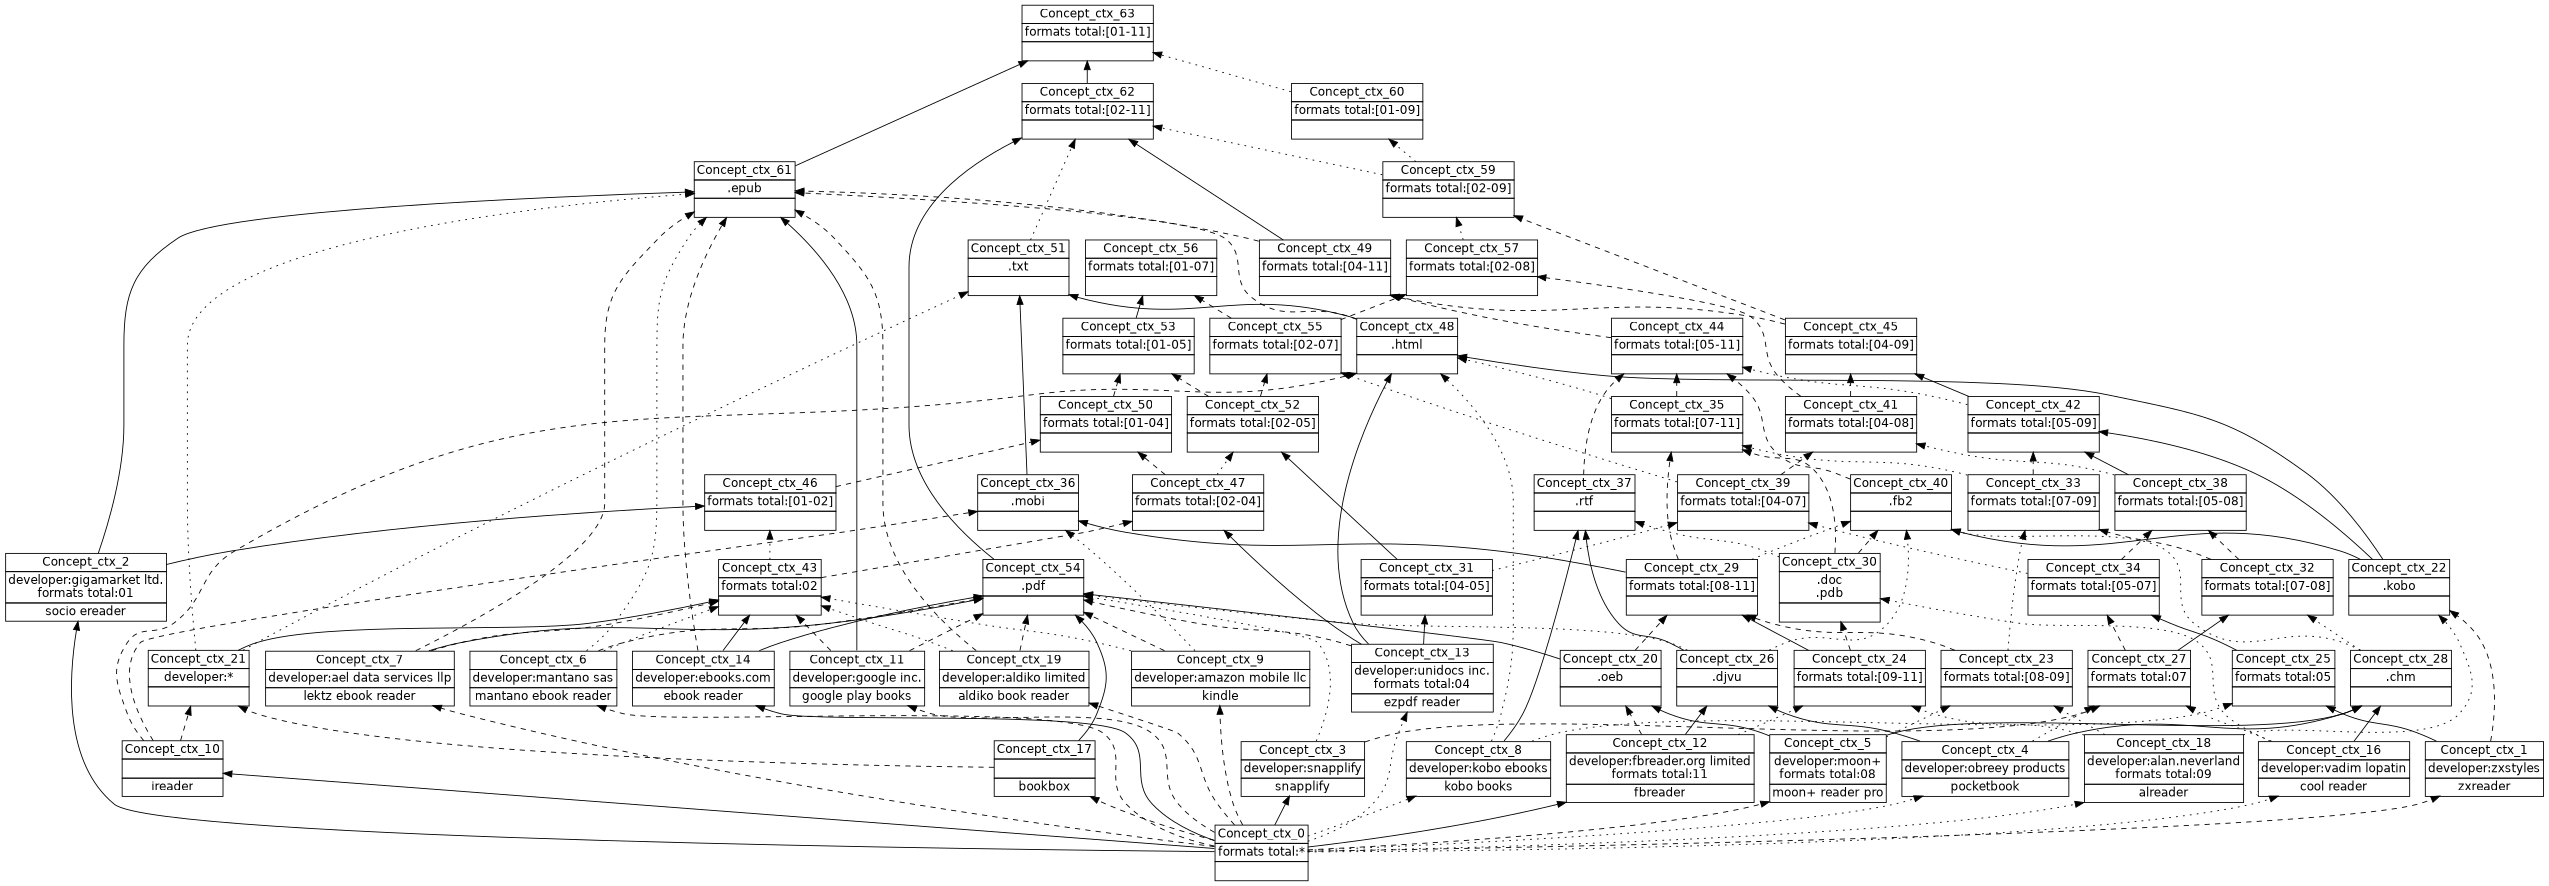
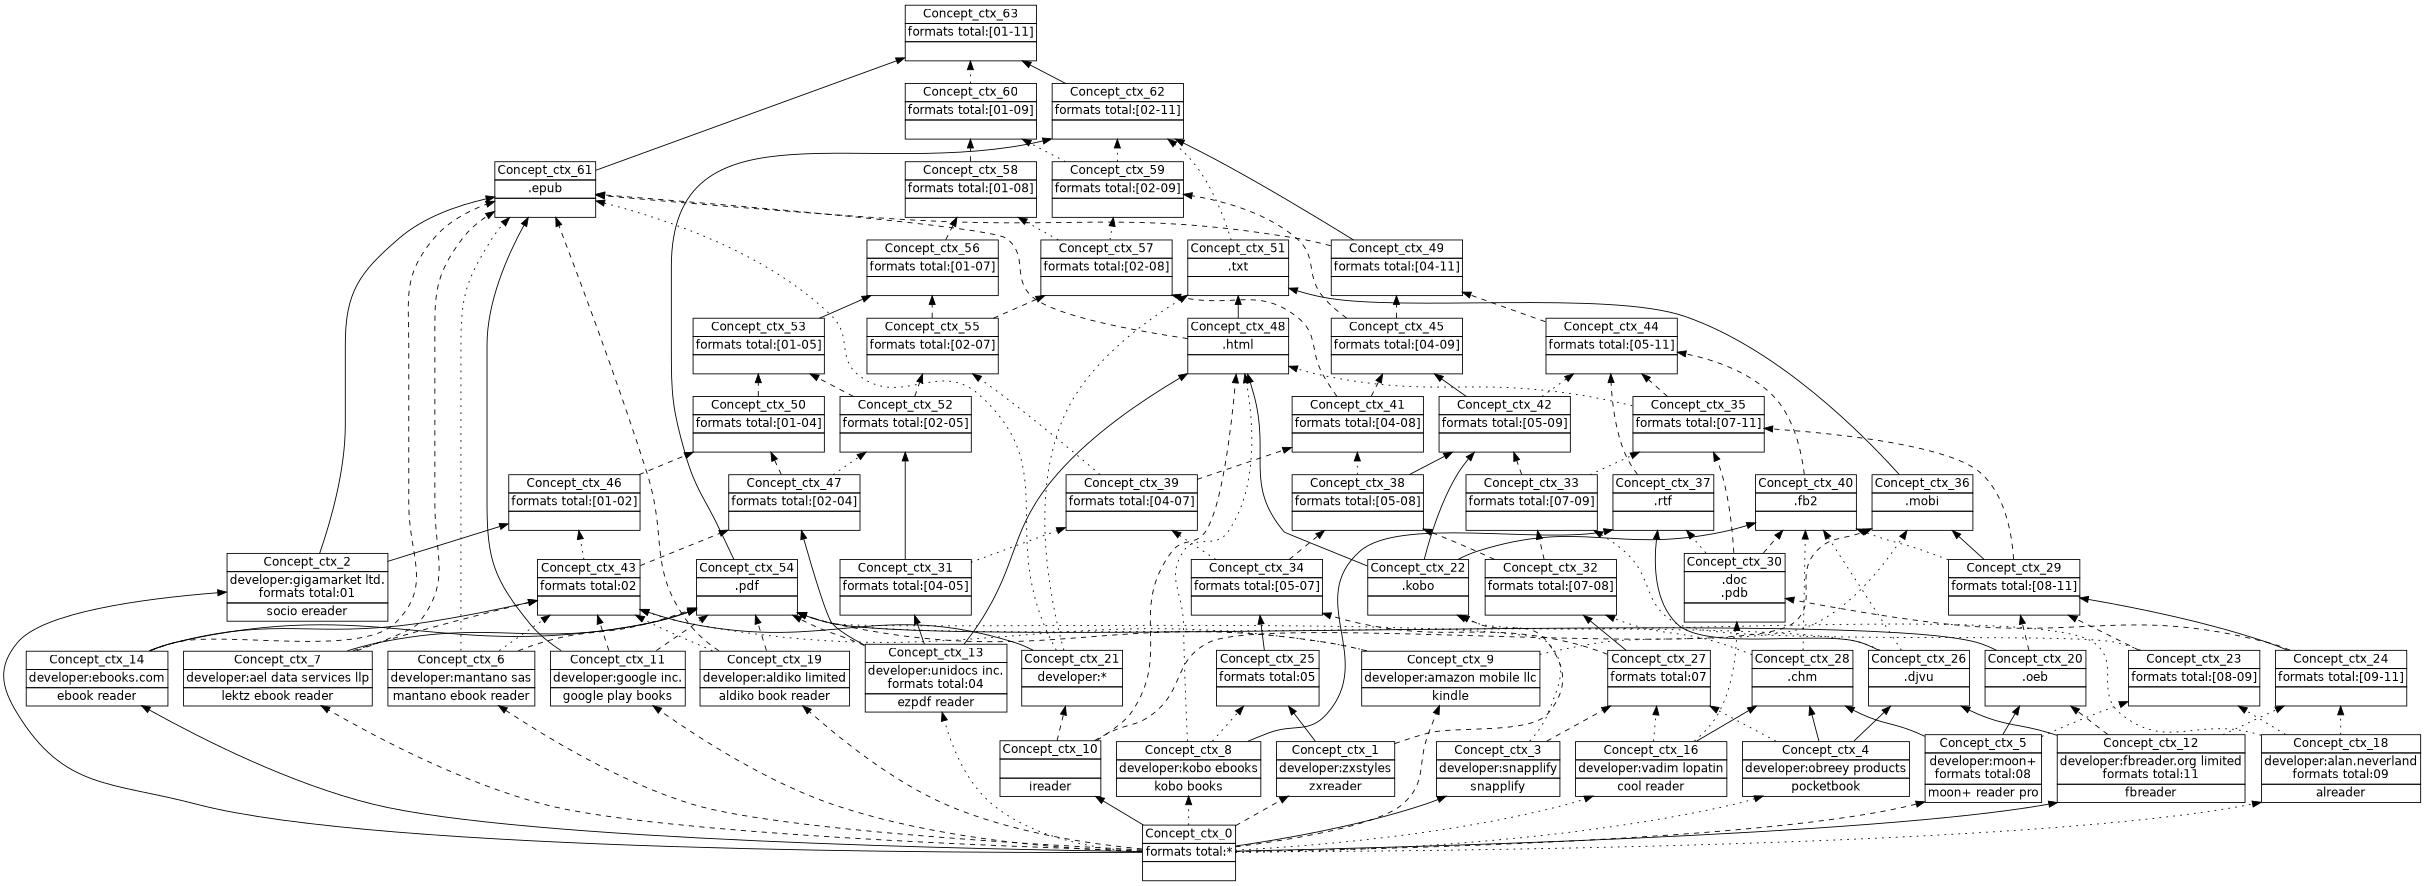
node "Concept_ctx_58": added
node "Concept_ctx_17": removed
